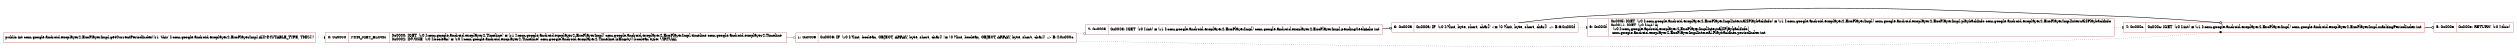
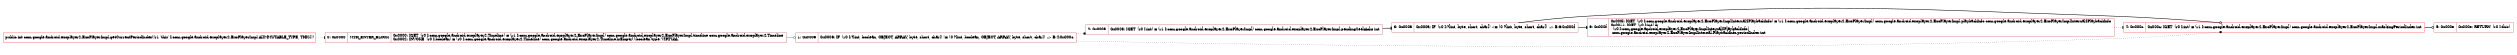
edge "3: 0x000a" -> "6: 0x000f": style dotted -> bold
edge "2: 0x0008" -> "3: 0x000a": arrowhead odot -> tee
edge "1: 0x0006" -> "2: 0x0008": arrowhead odot -> dot
node "0: 0x0000": text "MTH_IGET_BLOCK" -> "MTH_ENTER_BLOCK"
